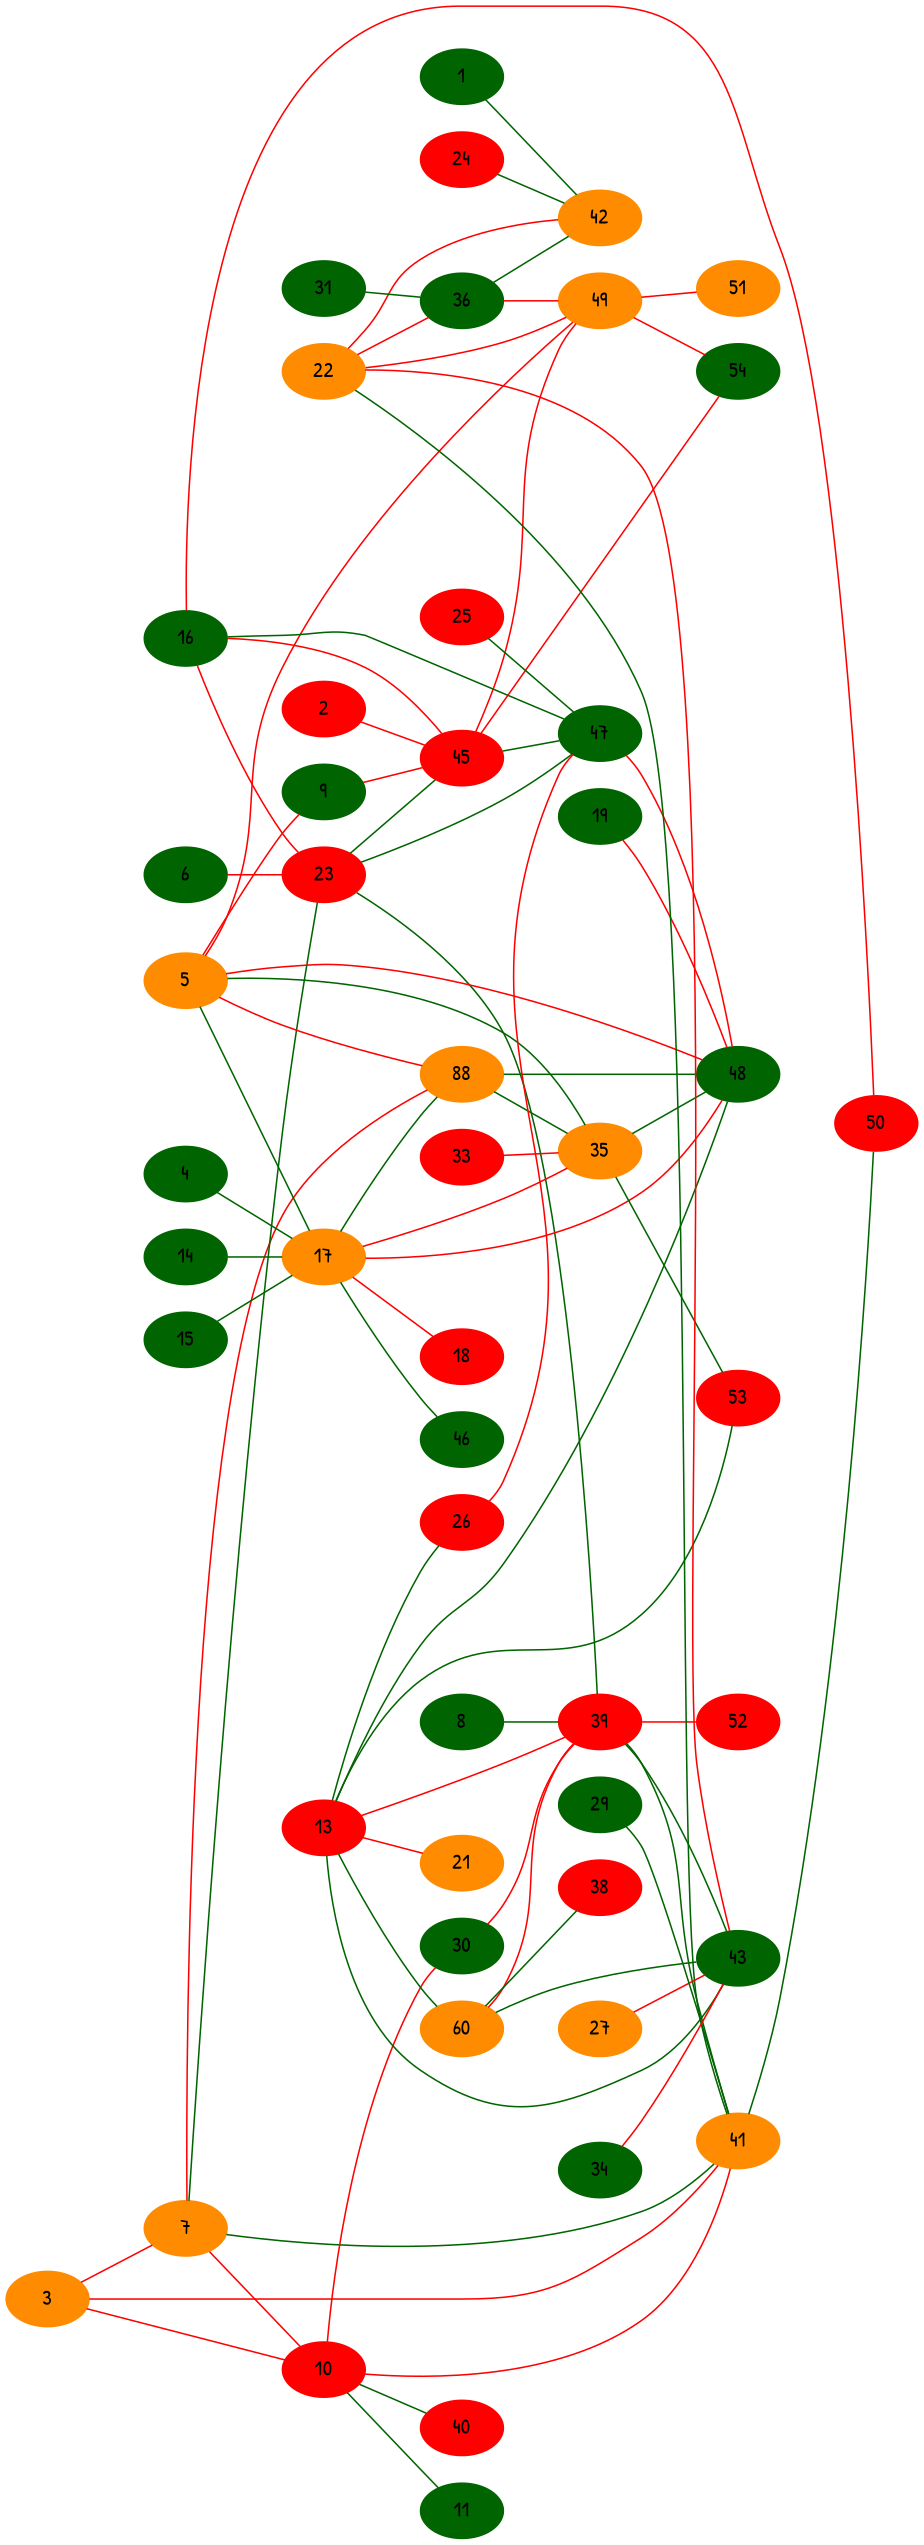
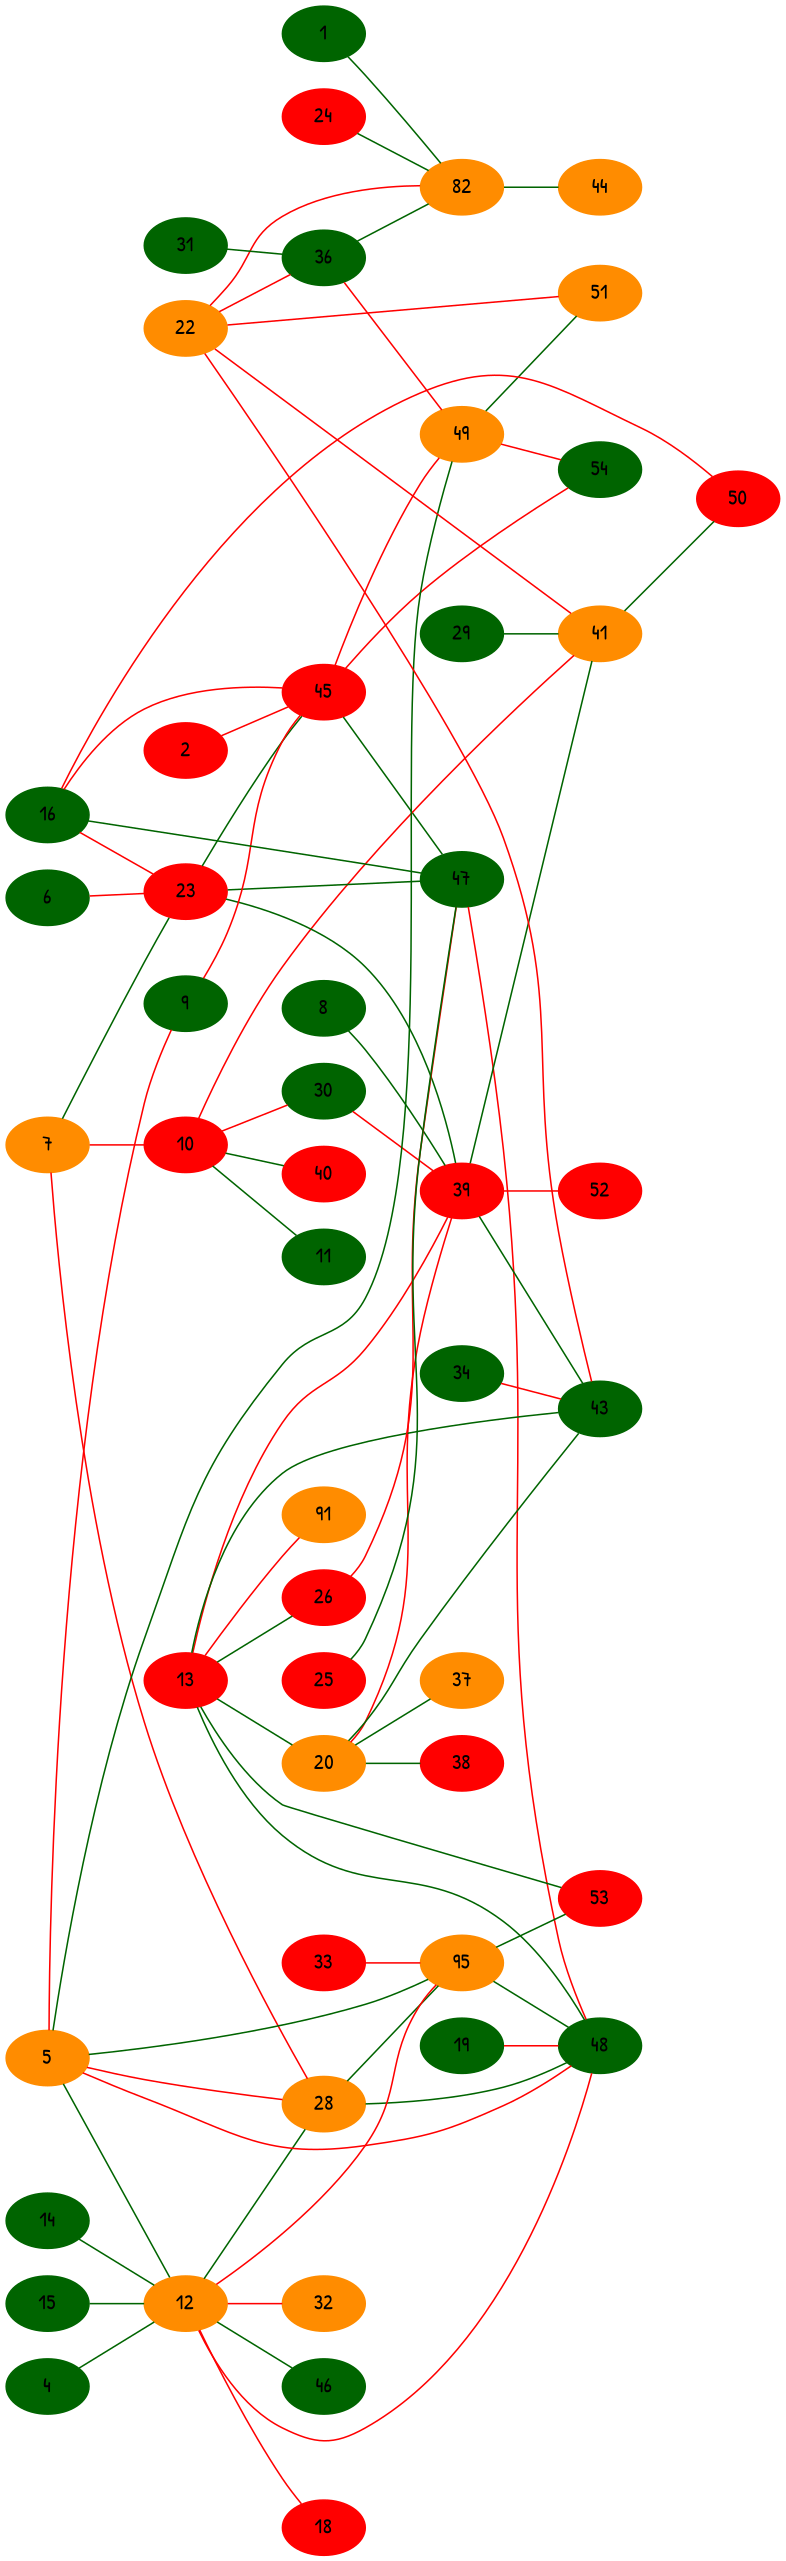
node "44": added
node "42": label "42" -> "82"
edge "51" -- "49": color red -> darkgreen
edge "49" -- "22": now "51" -- "22"
edge "49" -- "5": color red -> darkgreen
node "88": label "88" -> "28"
node "35": label "35" -> "95"
edge "22" -- "41": color darkgreen -> red
node "17": label "17" -> "12"
node "37": added
node "21": label "21" -> "91"
node "60": label "60" -> "20"
node "27": removed
edge "41" -- "7": removed
node "3": removed
node "32": added
